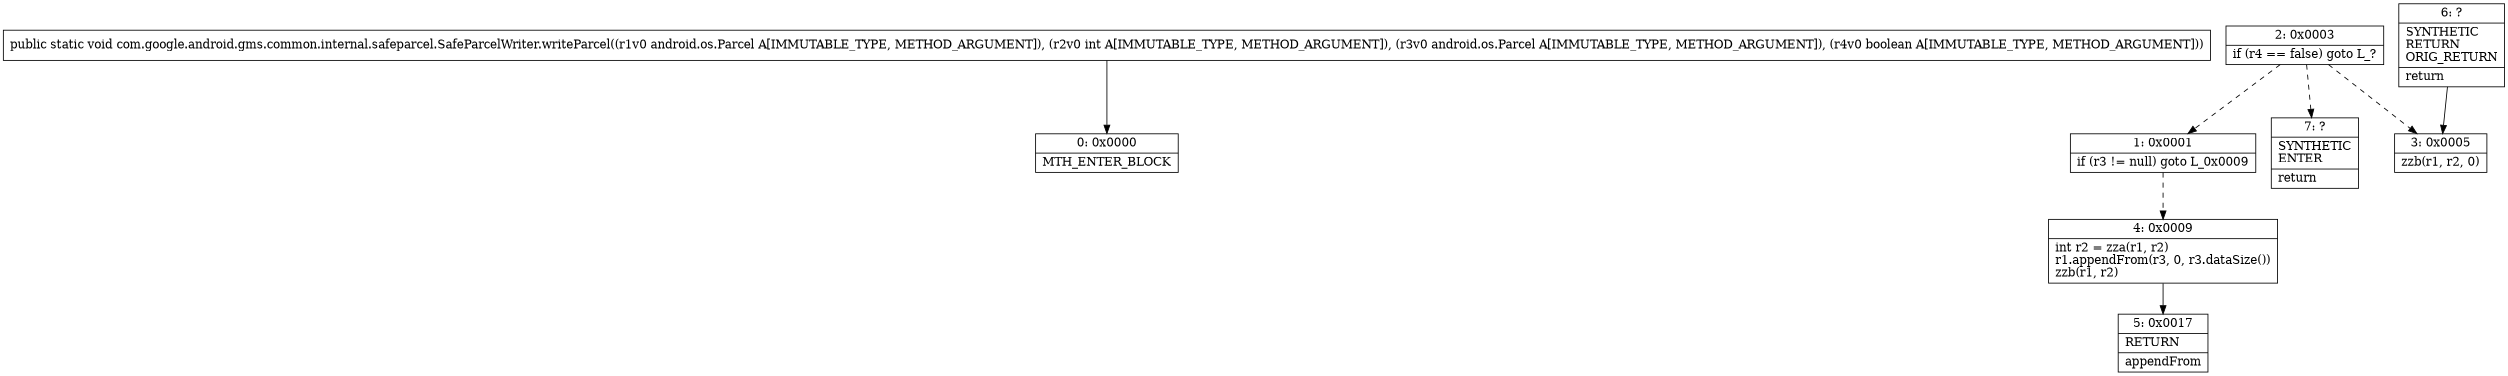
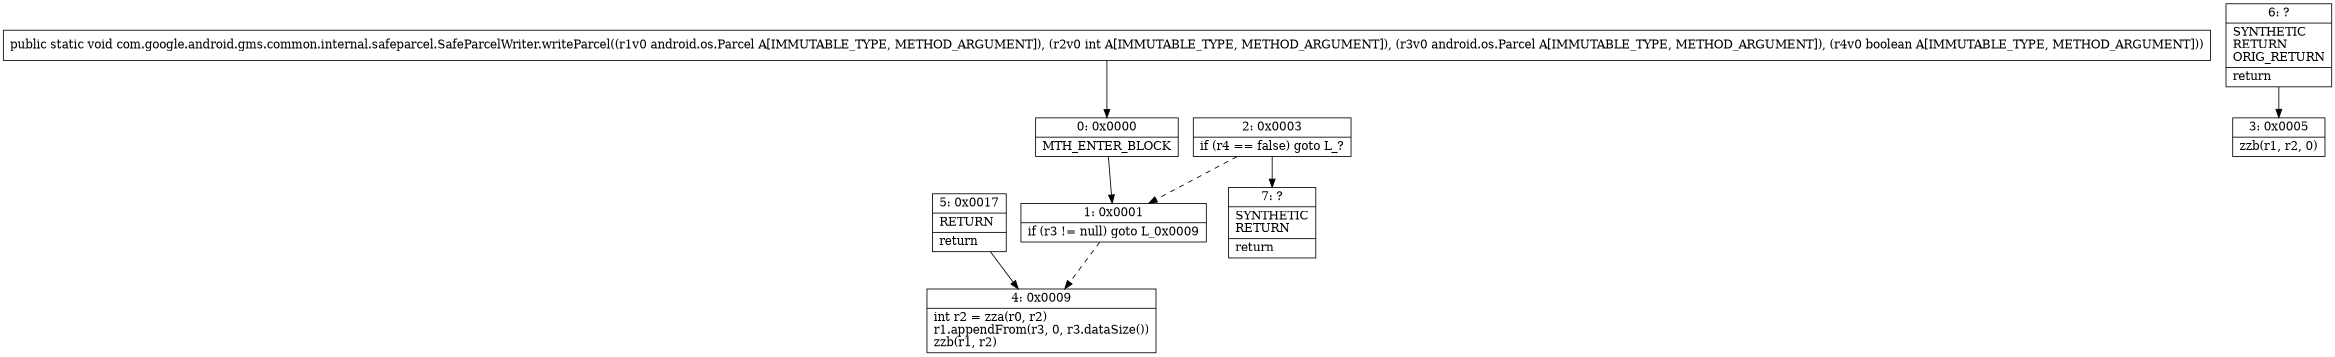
edge "2: 0x0003" -> "7: ?": style dashed -> solid
edge "2: 0x0003" -> "3: 0x0005": removed
node "7: ?": text "ENTER" -> "RETURN"
edge "0: 0x0000" -> "1: 0x0001": added
node "4: 0x0009": text "int r2 = zza(r1, r2)" -> "int r2 = zza(r0, r2)"
edge "4: 0x0009" -> "5: 0x0017": reversed
node "5: 0x0017": text "appendFrom" -> "return"
